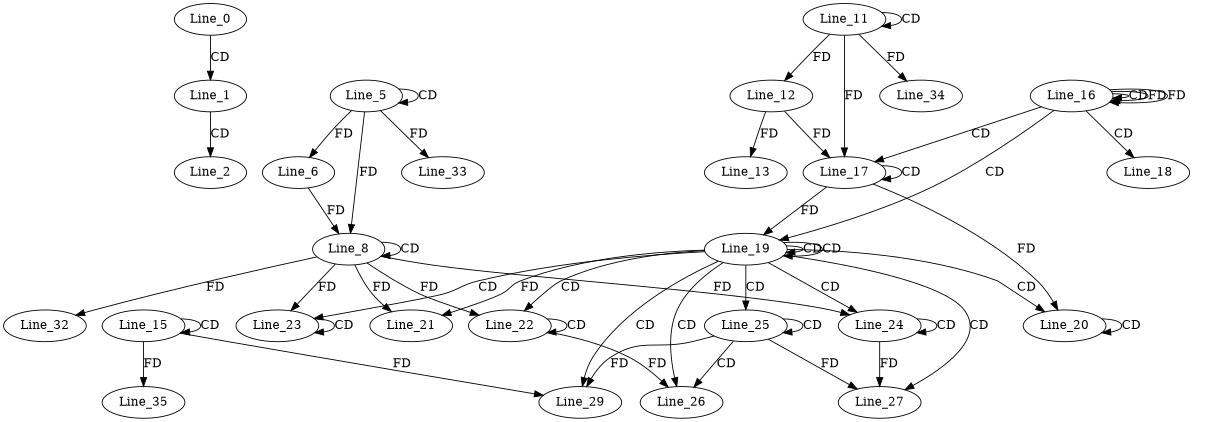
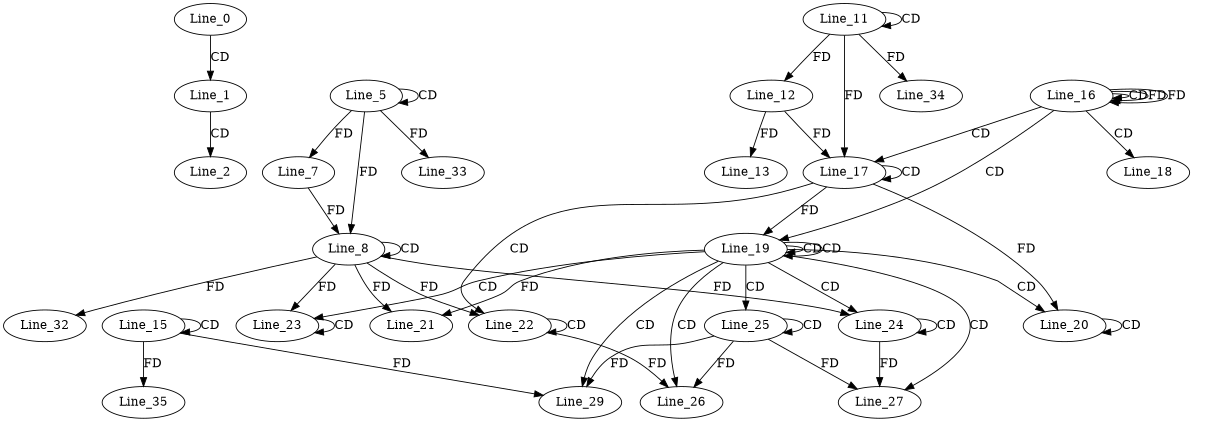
node "Line_6": label "Line_6" -> "Line_7"
edge "Line_19" -> "Line_22": now "Line_17" -> "Line_22"
edge "Line_25" -> "Line_26": label "CD" -> "FD"
